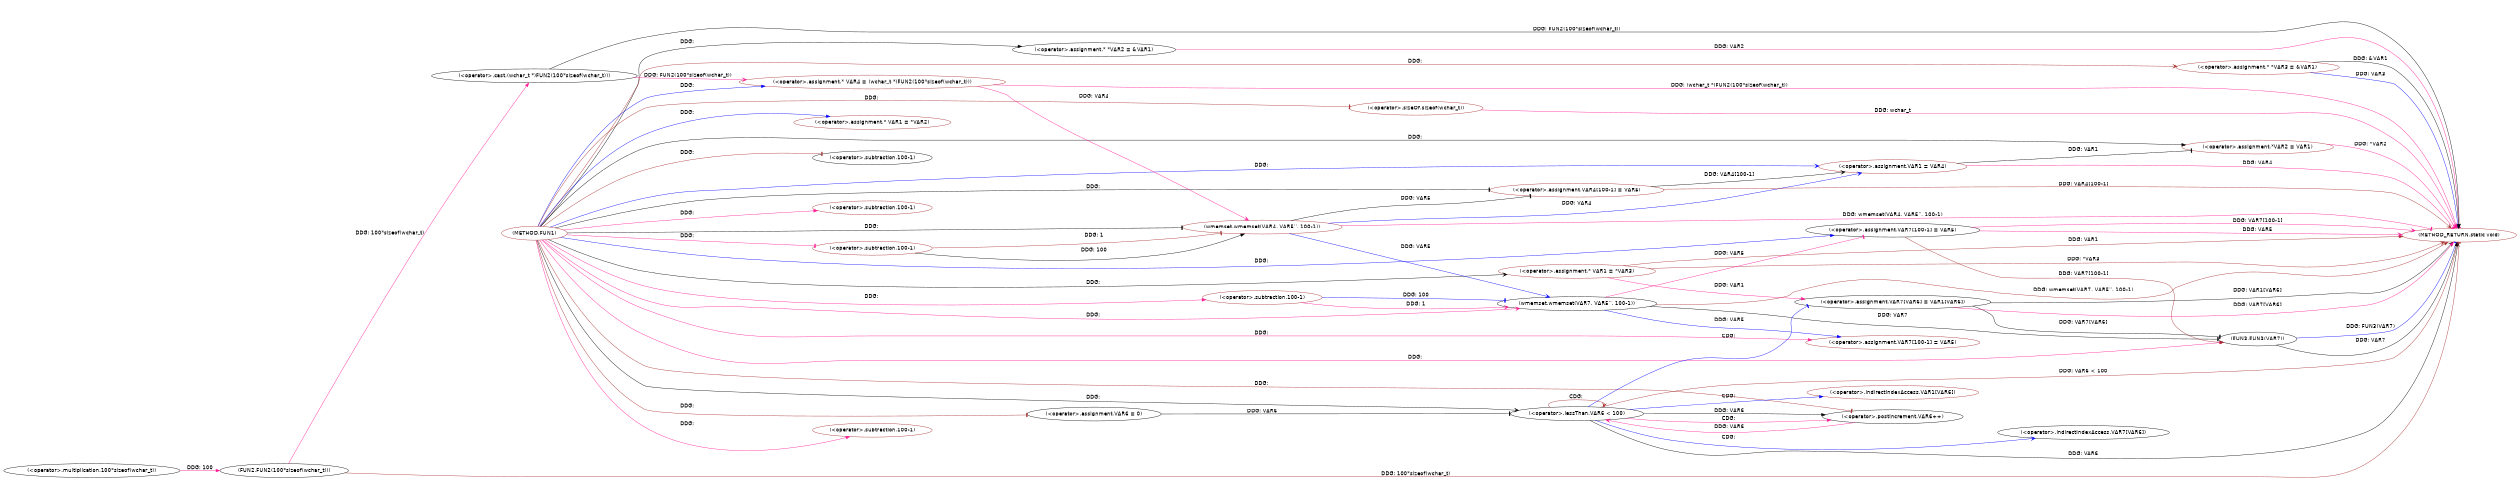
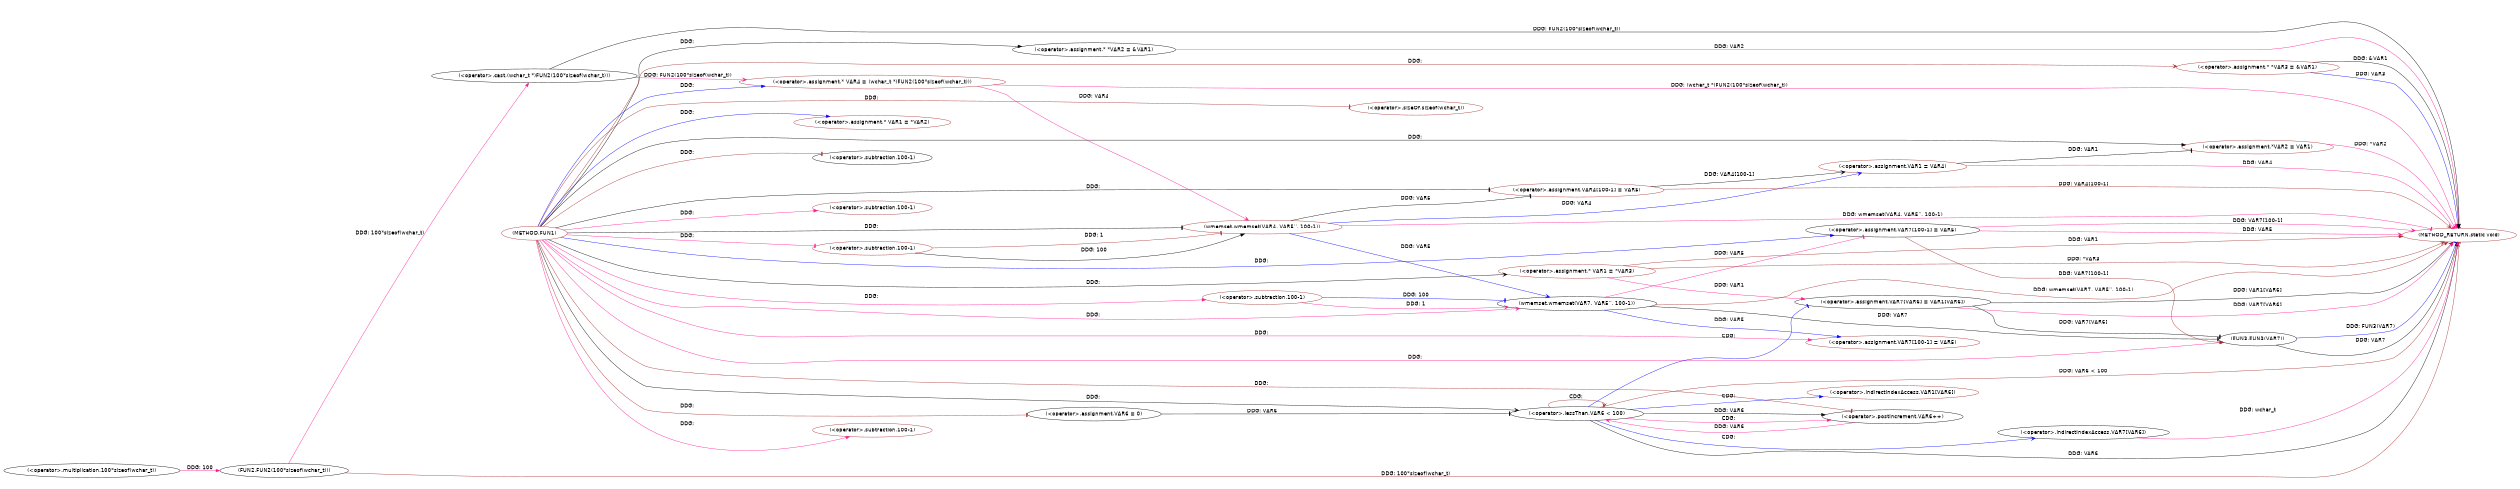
edge "(<operator>.sizeOf,sizeof(wchar_t))" -> "(METHOD_RETURN,static void)": now "(<operator>.indirectIndexAccess,VAR7[VAR6])" -> "(METHOD_RETURN,static void)"
edge "(METHOD,FUN1)" -> "(<operator>.assignment,VAR1 = VAR4)": removed, label "DDG:"
